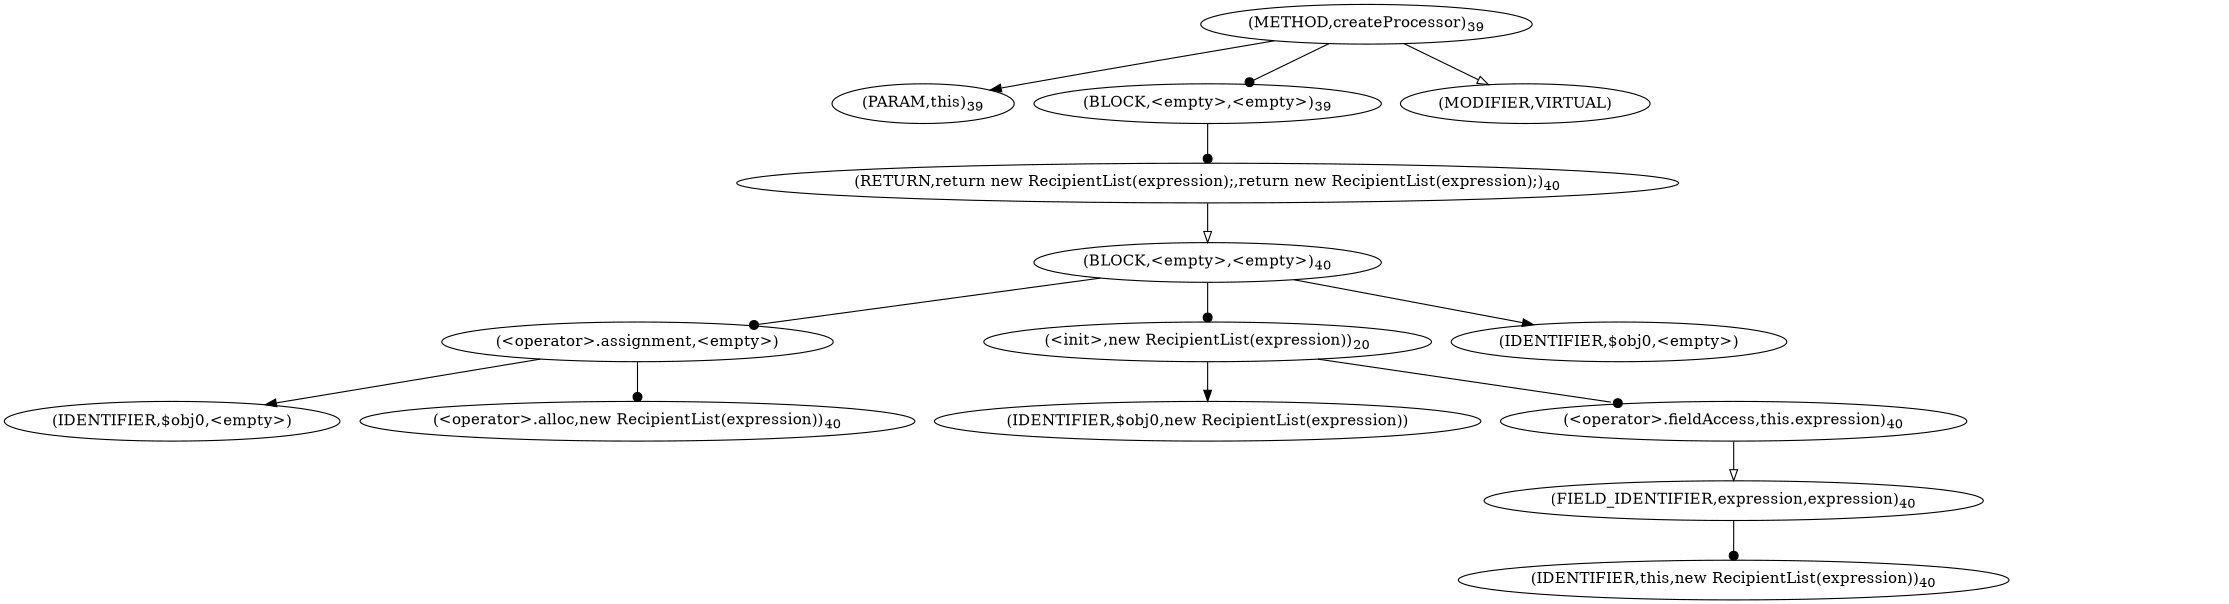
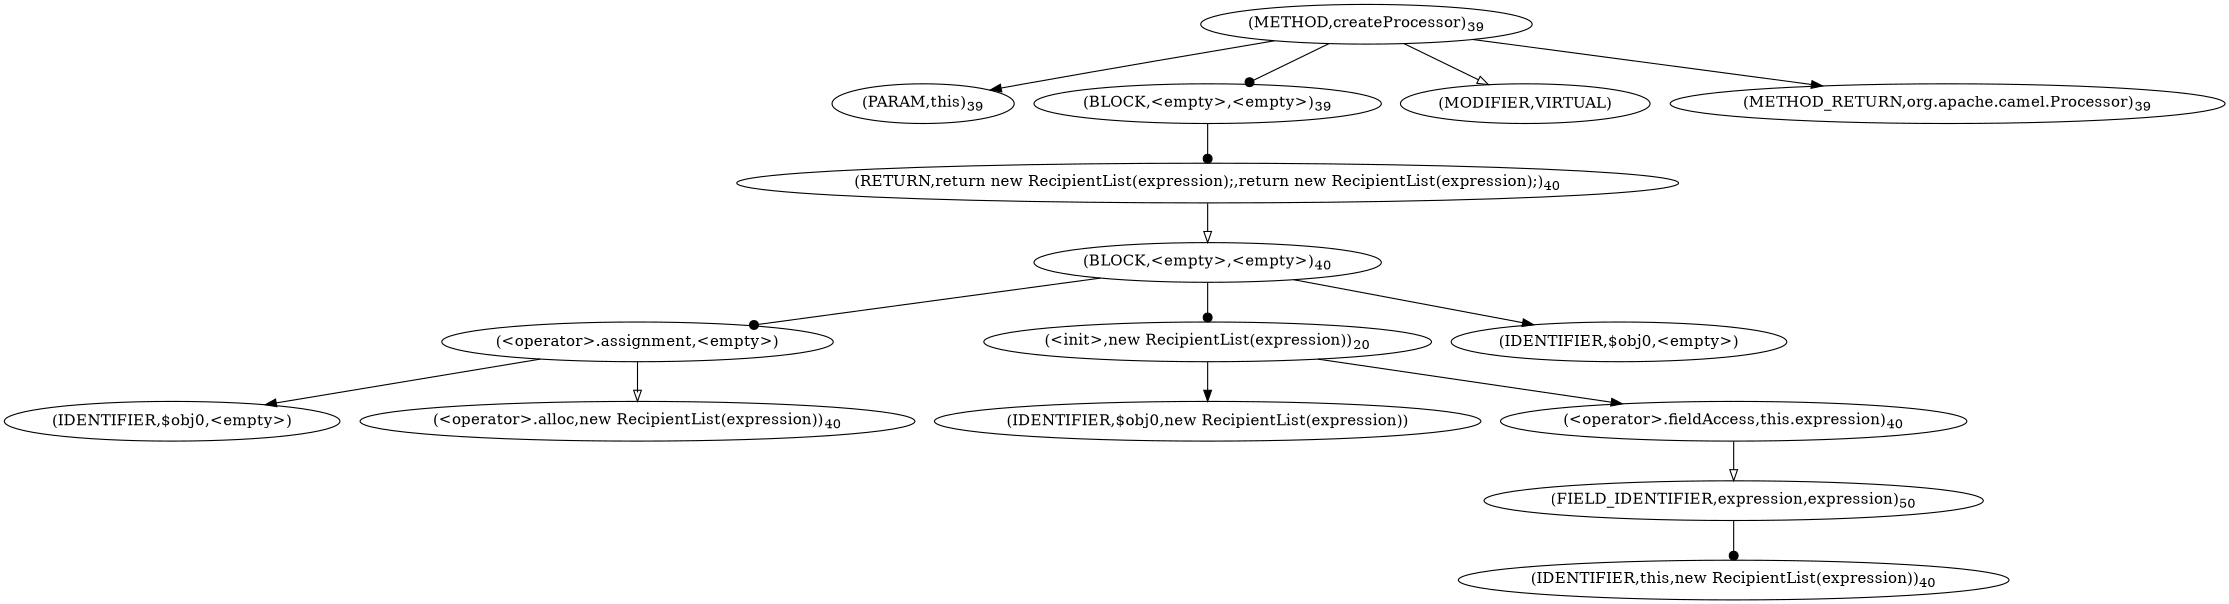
node "(METHOD_RETURN,org.apache.camel.Processor)": added
edge "(<operator>.assignment,<empty>)" -> "(<operator>.alloc,new RecipientList(expression))": arrowhead dot -> onormal
edge "(<init>,new RecipientList(expression))" -> "(<operator>.fieldAccess,this.expression)": arrowhead dot -> normal
node "(FIELD_IDENTIFIER,expression,expression)": text "40" -> "50"
